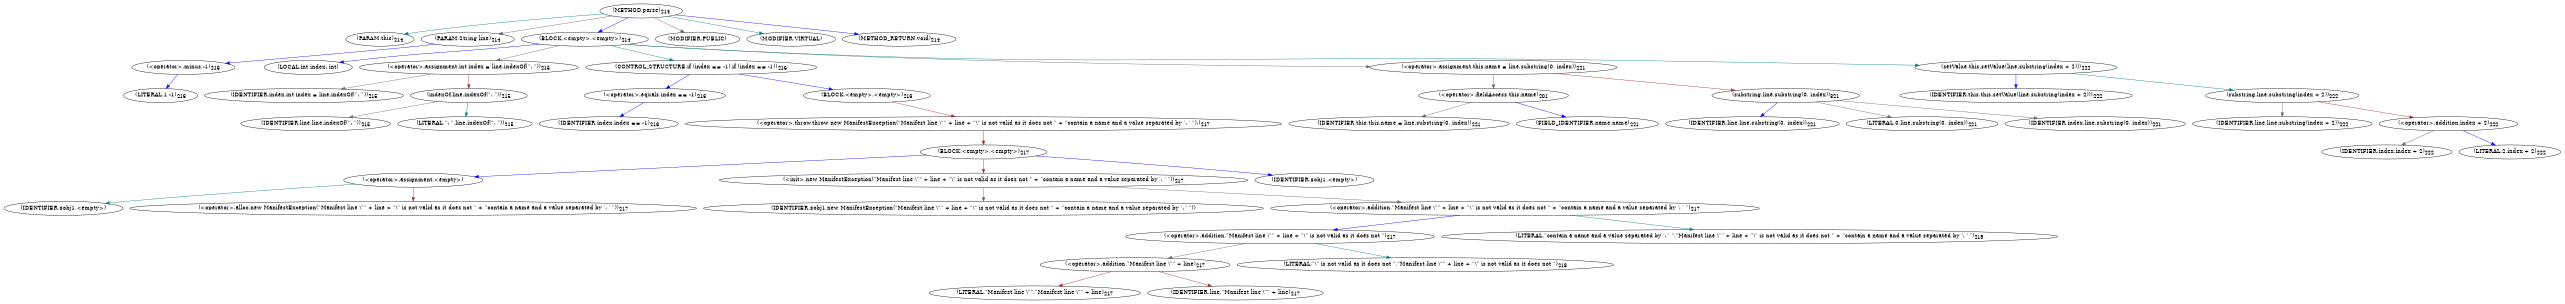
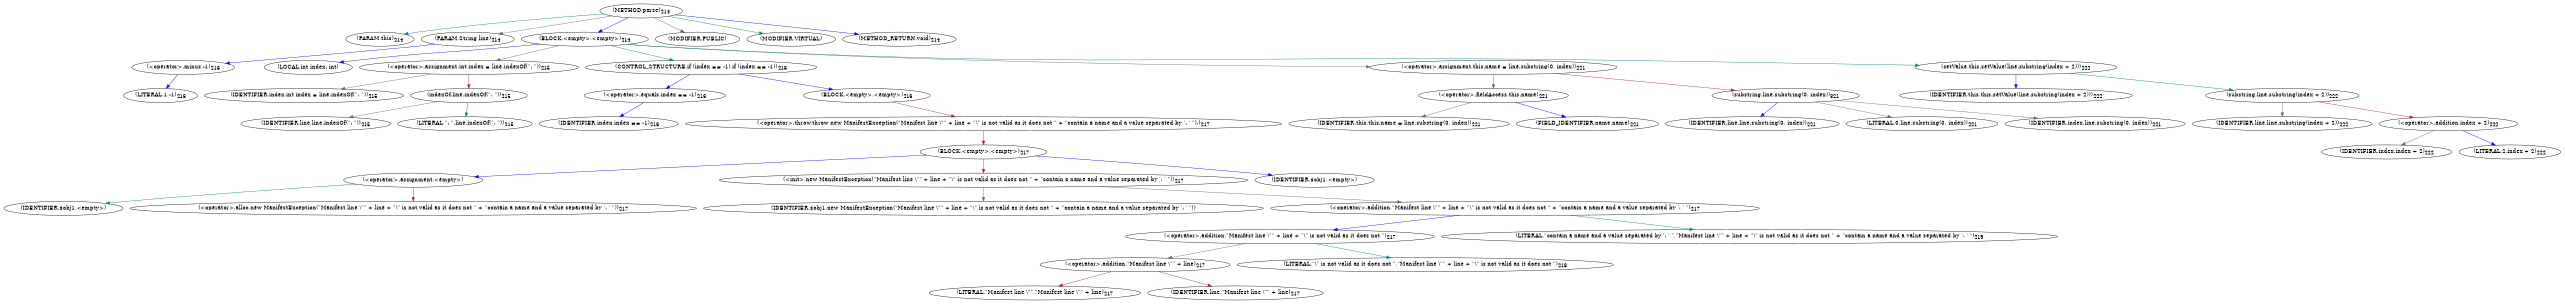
node "(<operator>.fieldAccess,this.name)": text "201" -> "221"
